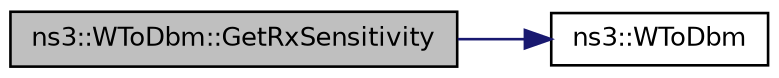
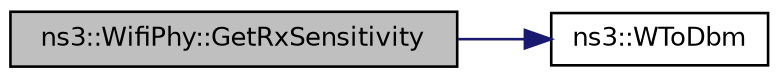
node "ns3::WToDbm::GetRxSensitivity": label "ns3::WToDbm::GetRxSensitivity" -> "ns3::WifiPhy::GetRxSensitivity"
